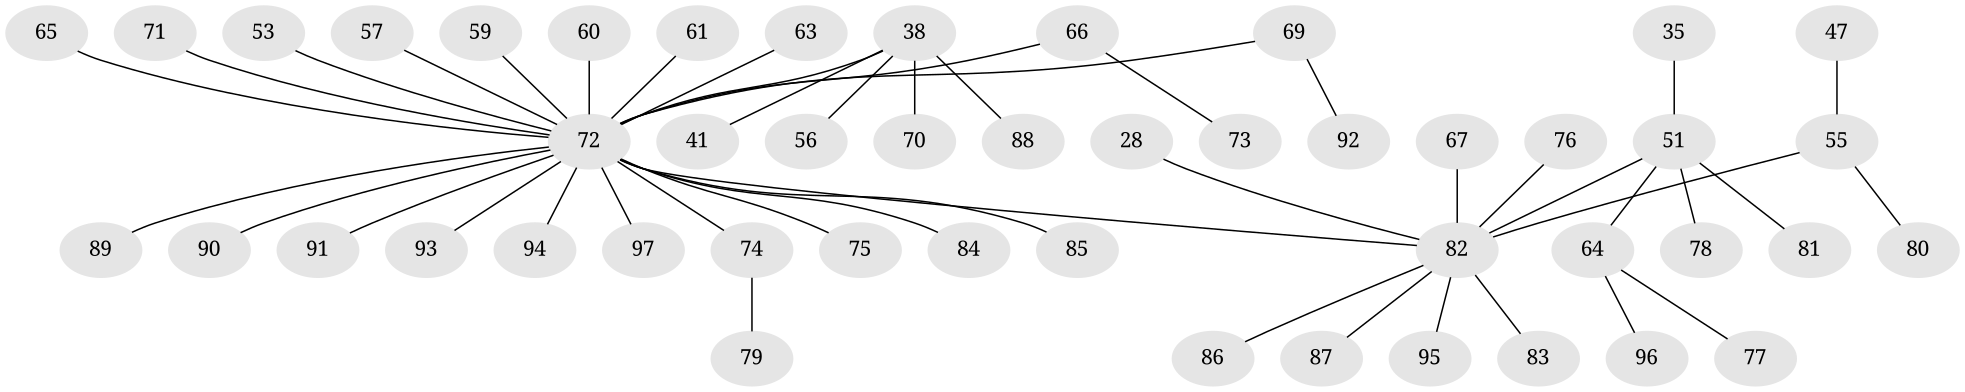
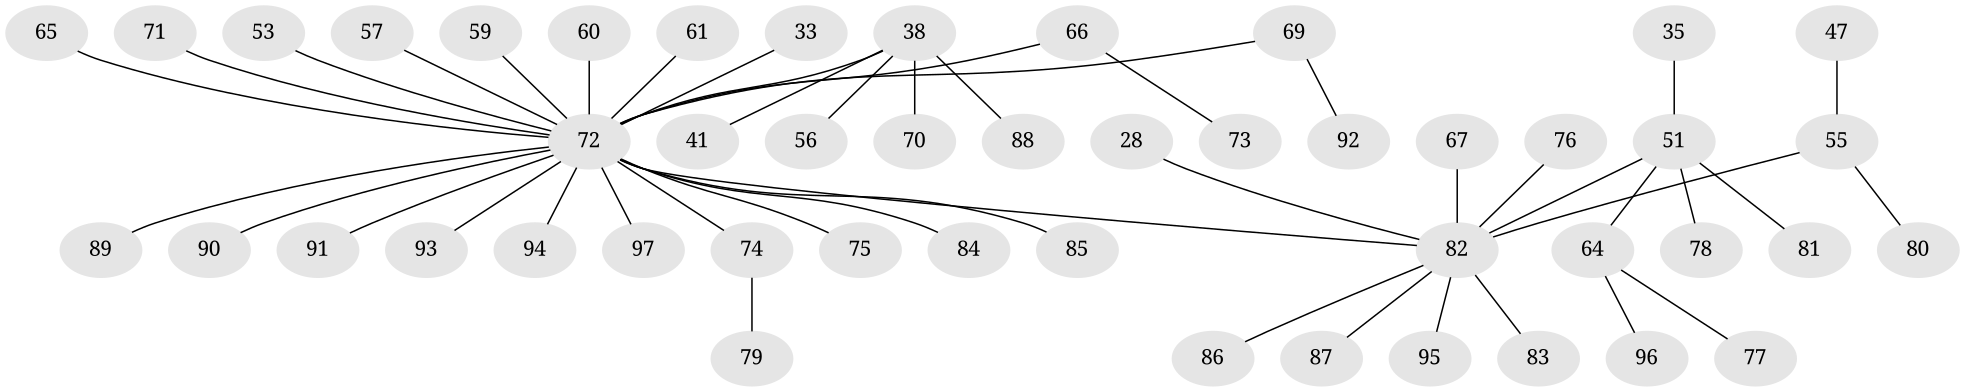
node "63": label "63" -> "33"
